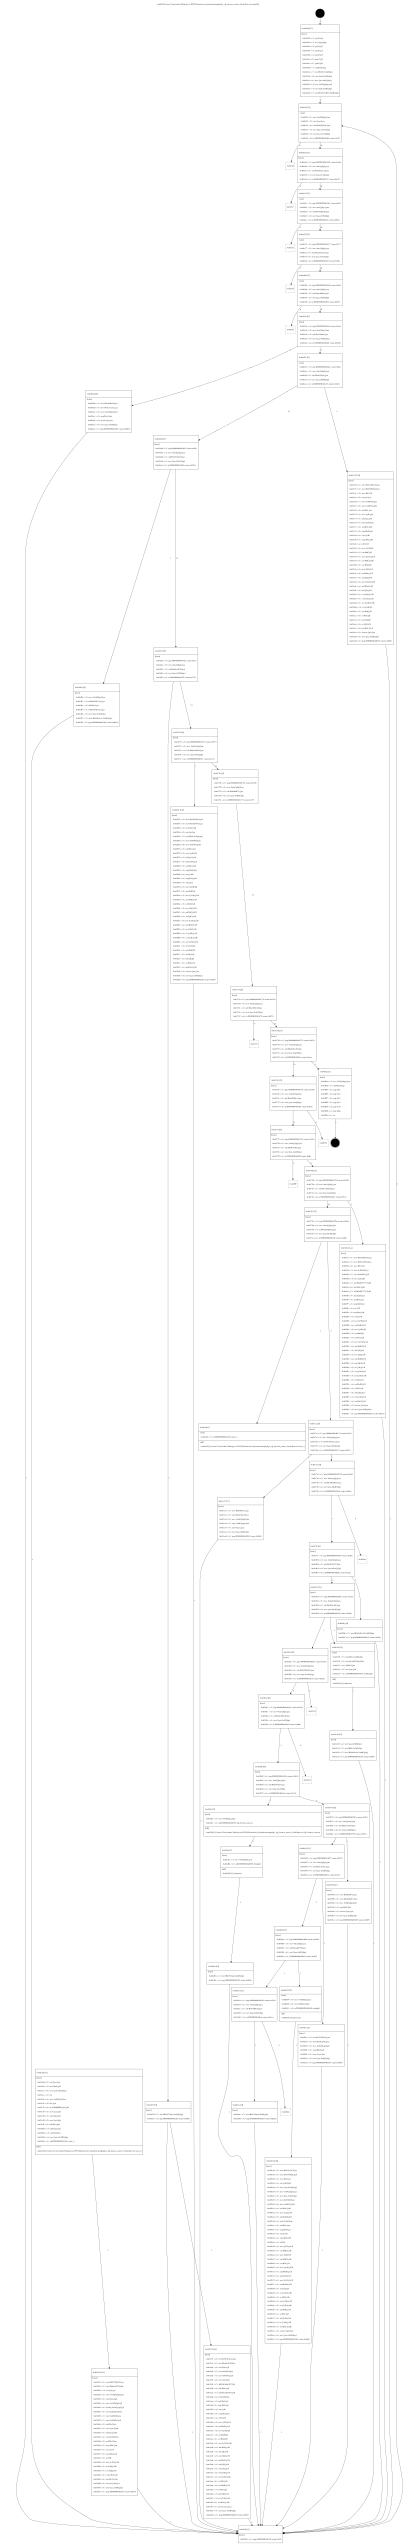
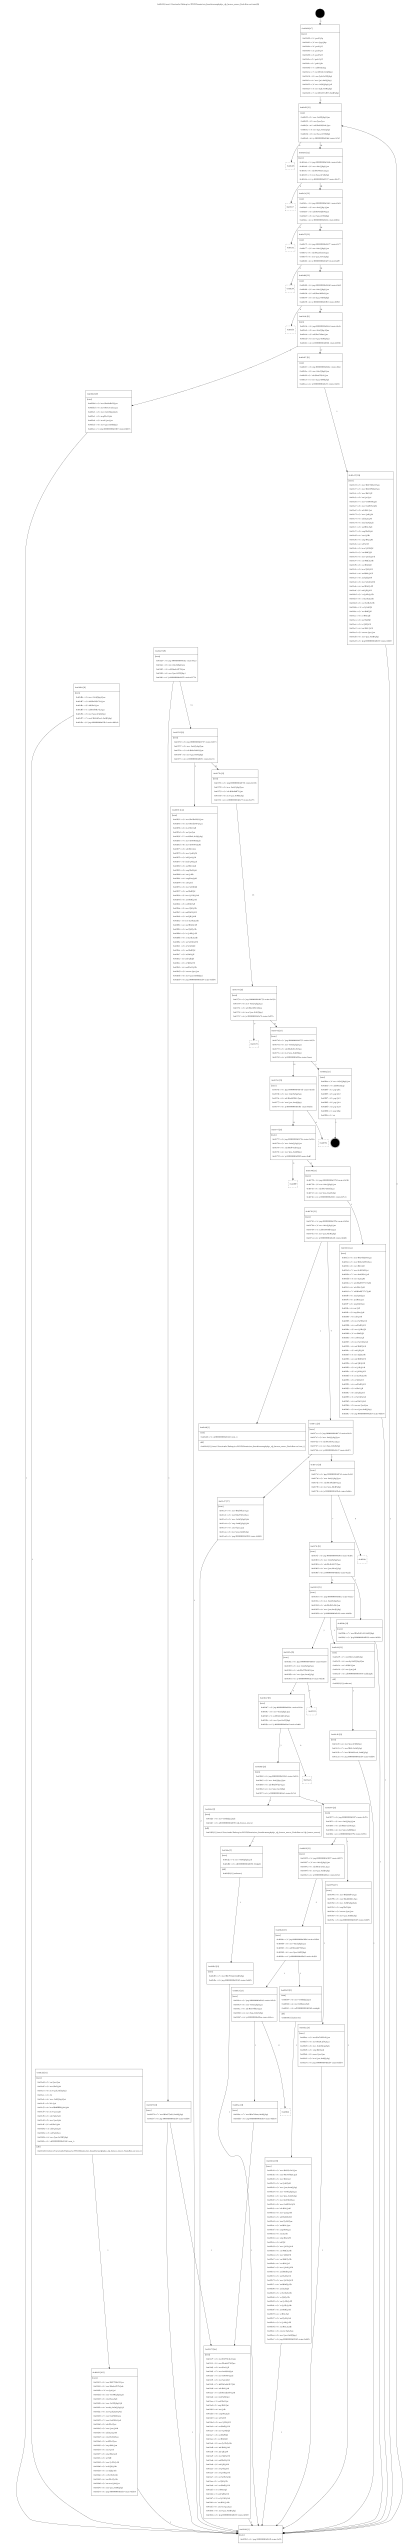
node "0x4016d0 [25]": removed
edge "0x401798 [25]" -> "0x4017b1 [25]": removed, label "10"
edge "0x401bac [12]" -> "0x4021b9 [5]": now "0x401bac [12]" -> "0x401a79 [144]"
